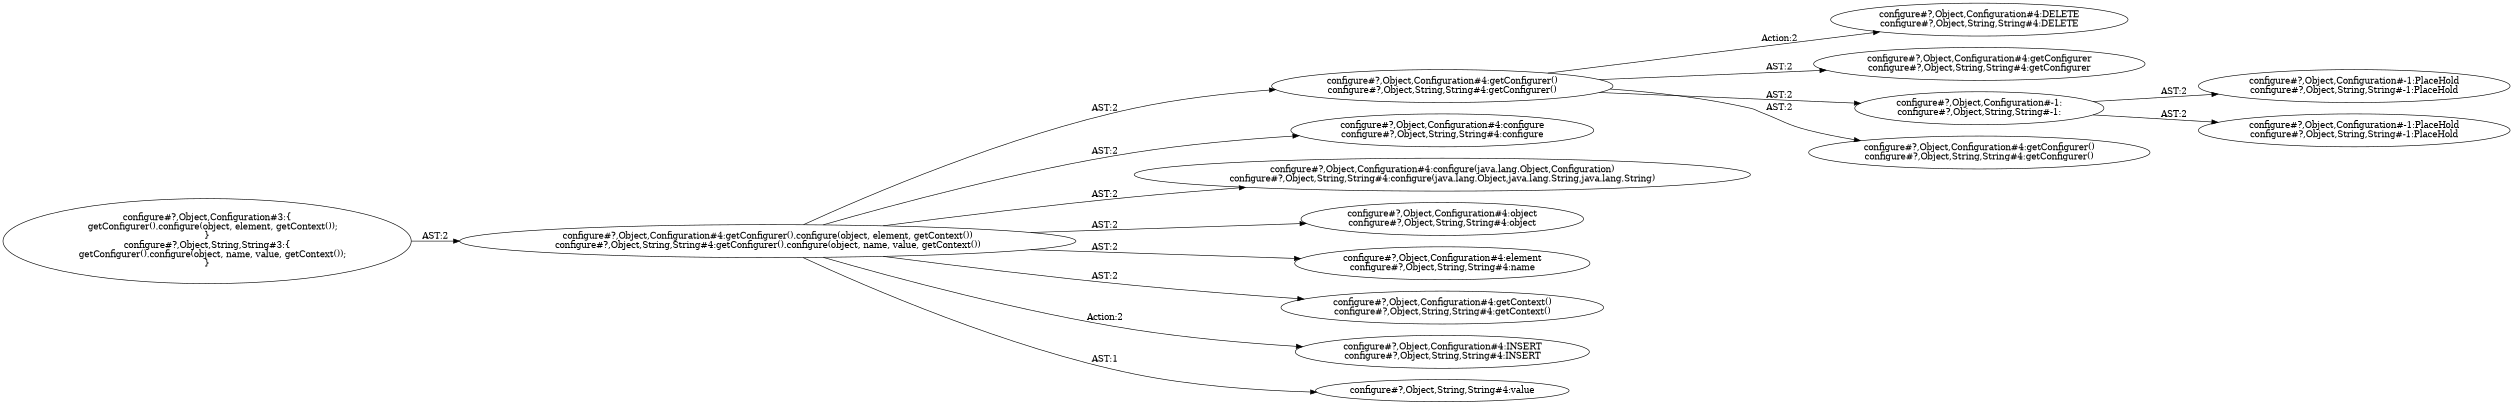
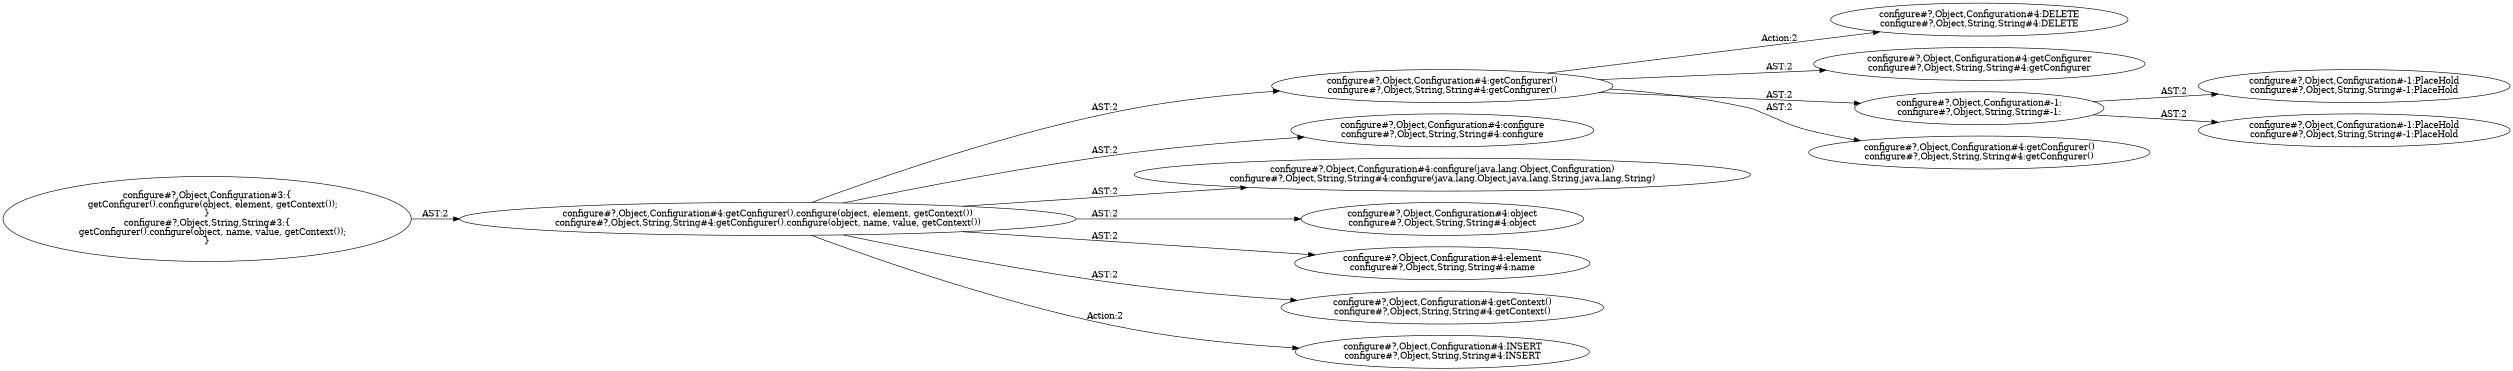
node "configure#?,Object,String,String#4:value": removed
